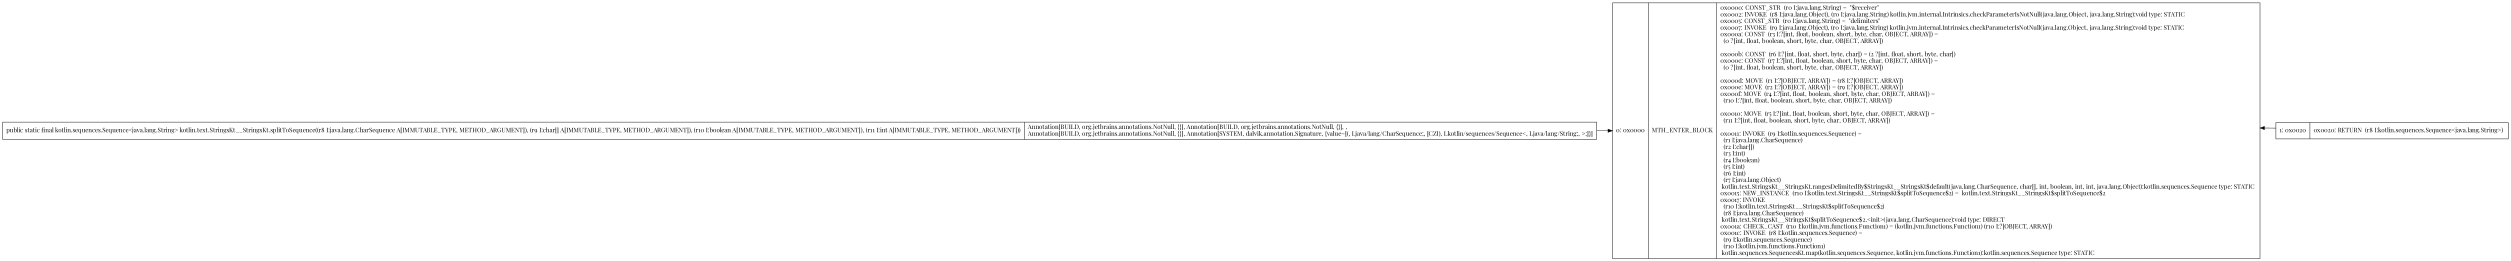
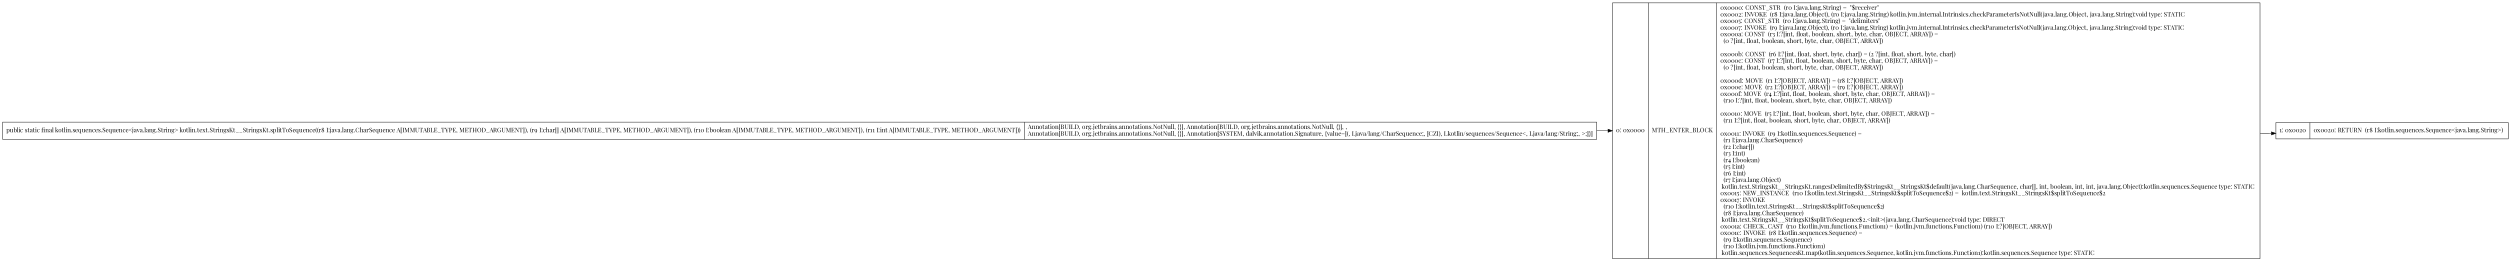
edge "1: 0x0020" -> "0: 0x0000": reversed
